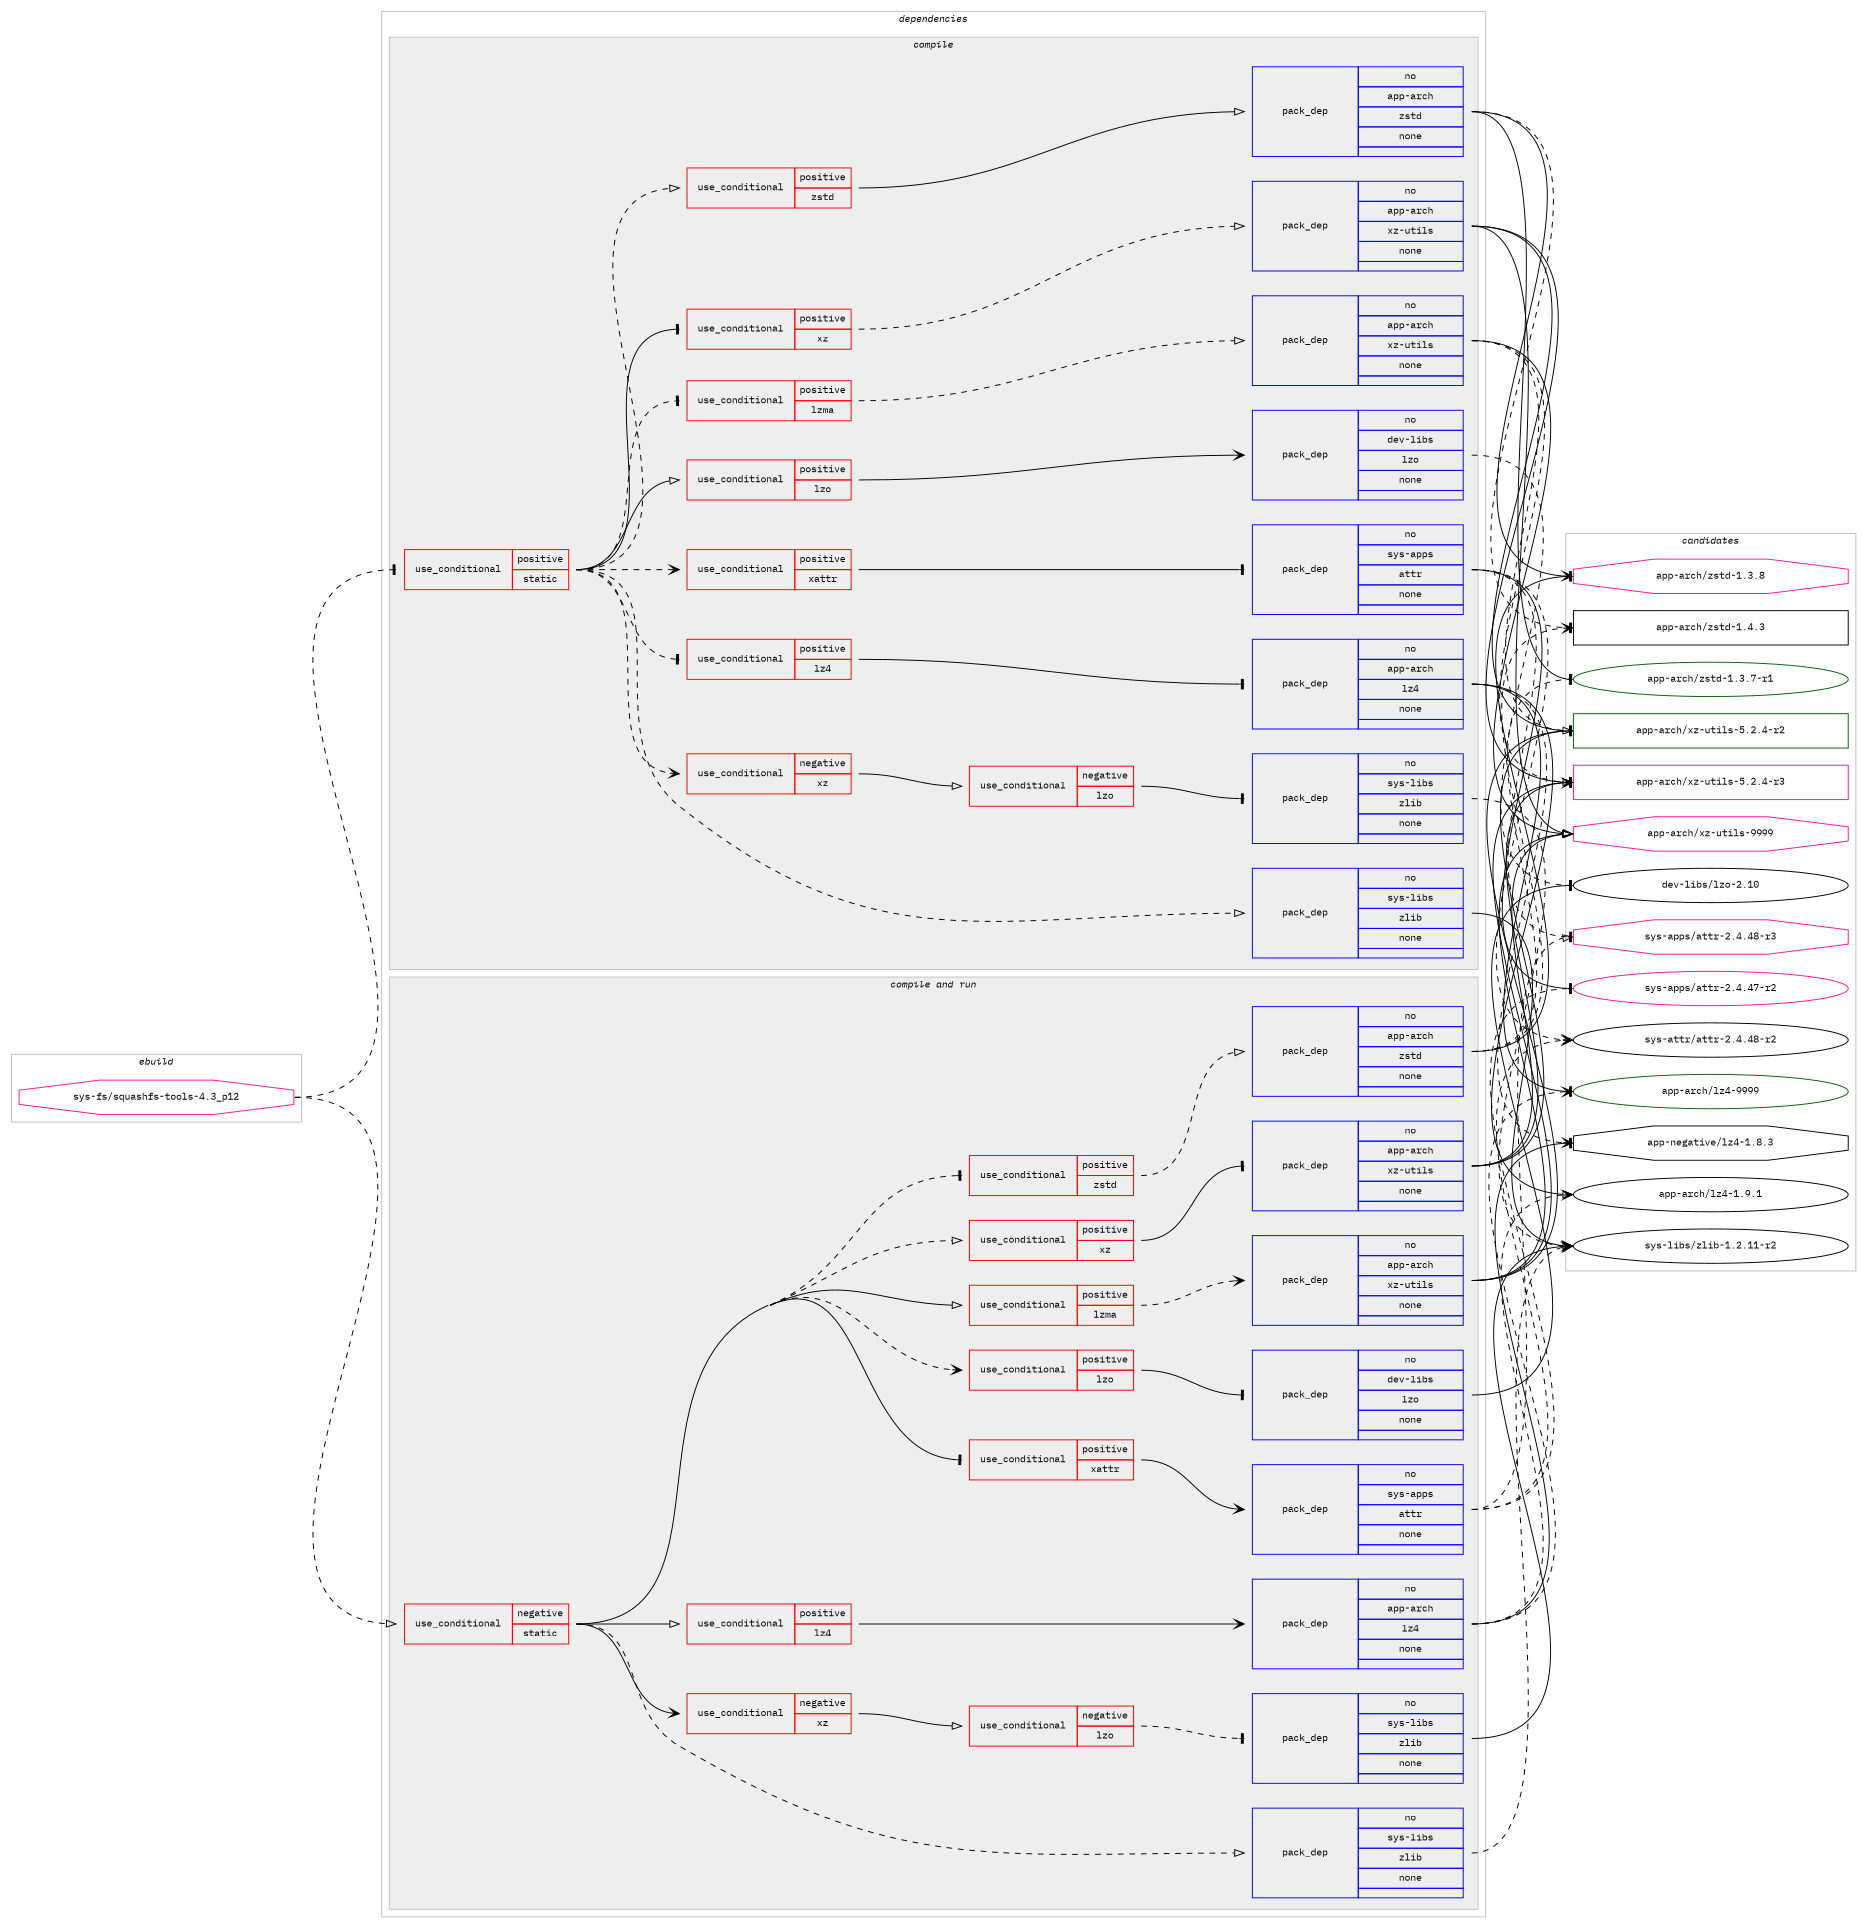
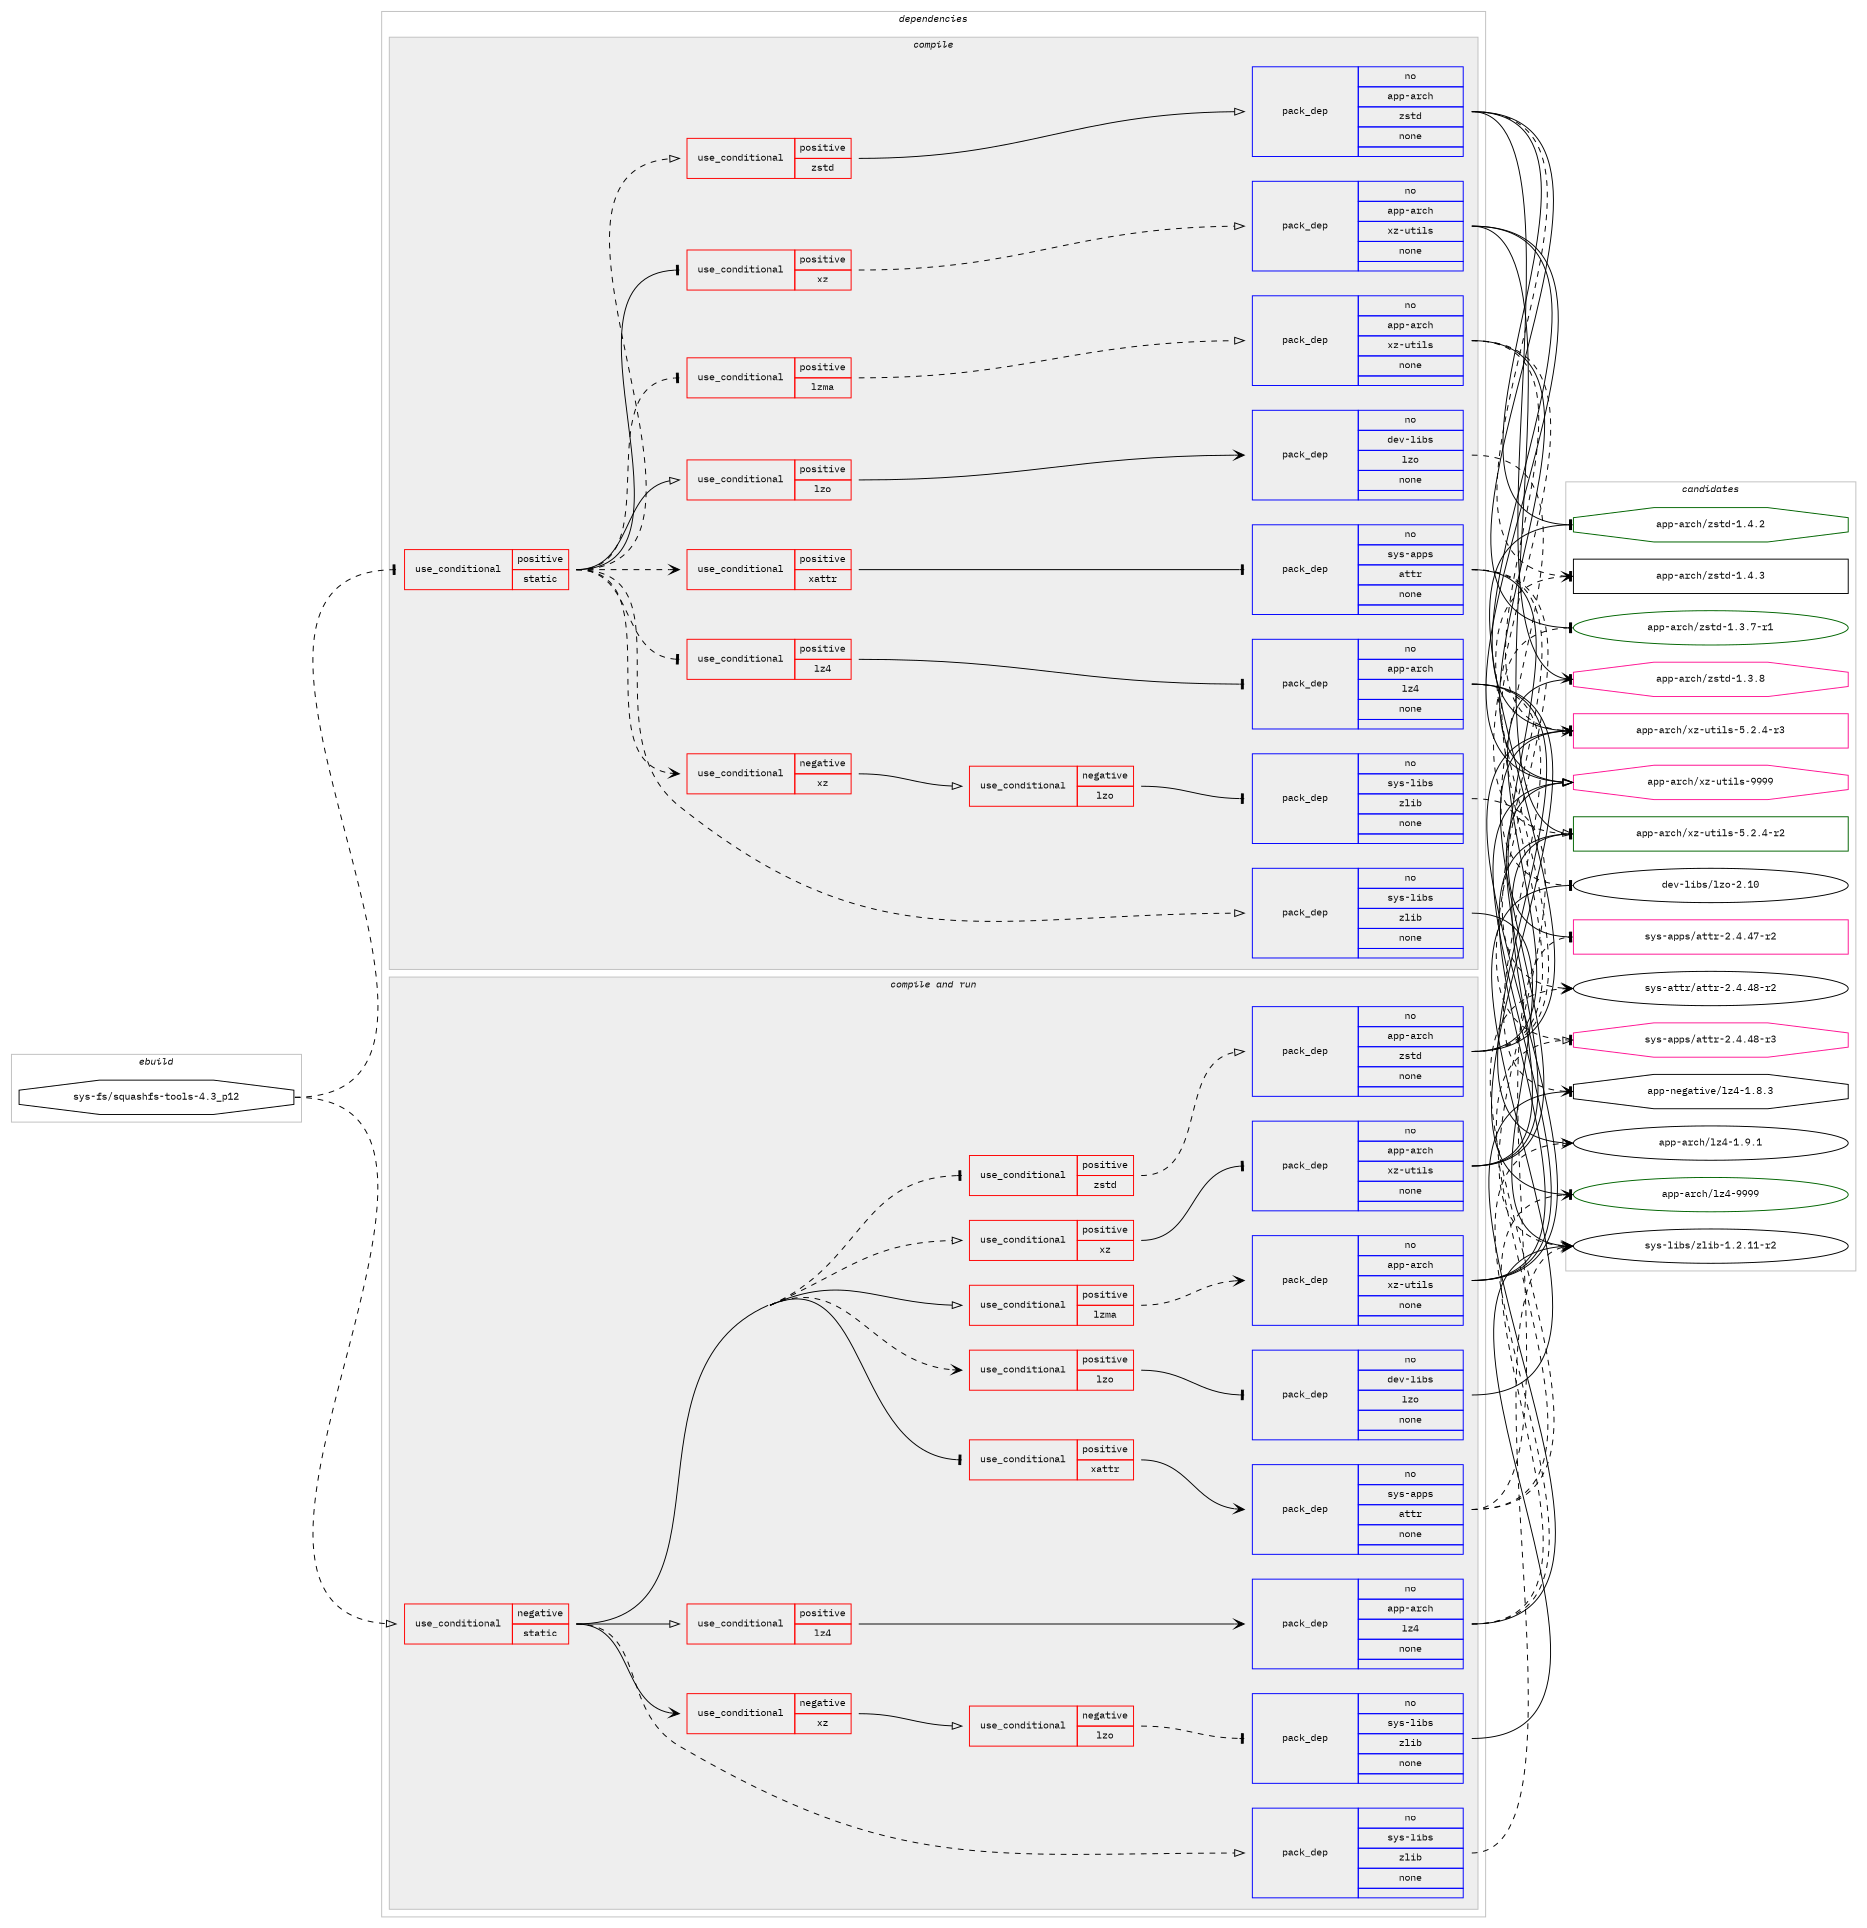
node "app-arch/zstd-1.4.2": added
node "sys-apps/attr-2.4.47-r2": shape ellipse -> box
node "sys-fs/squashfs-tools-4.3_p12": color deeppink -> black
